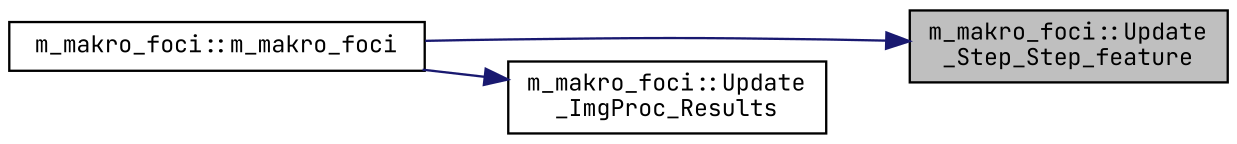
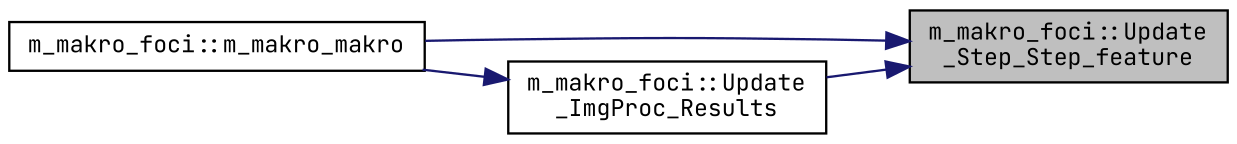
node "m_makro_foci::m_makro_foci": label "m_makro_foci::m_makro_foci" -> "m_makro_foci::m_makro_makro"
edge "m_makro_foci::Update _ImgProc_Results" -> "m_makro_foci::Update _Step_Step_feature": added
